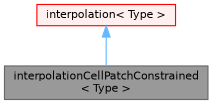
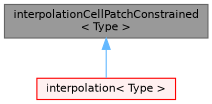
edge "interpolationCellPatchConstrained < Type >" -> "interpolation< Type >": reversed
